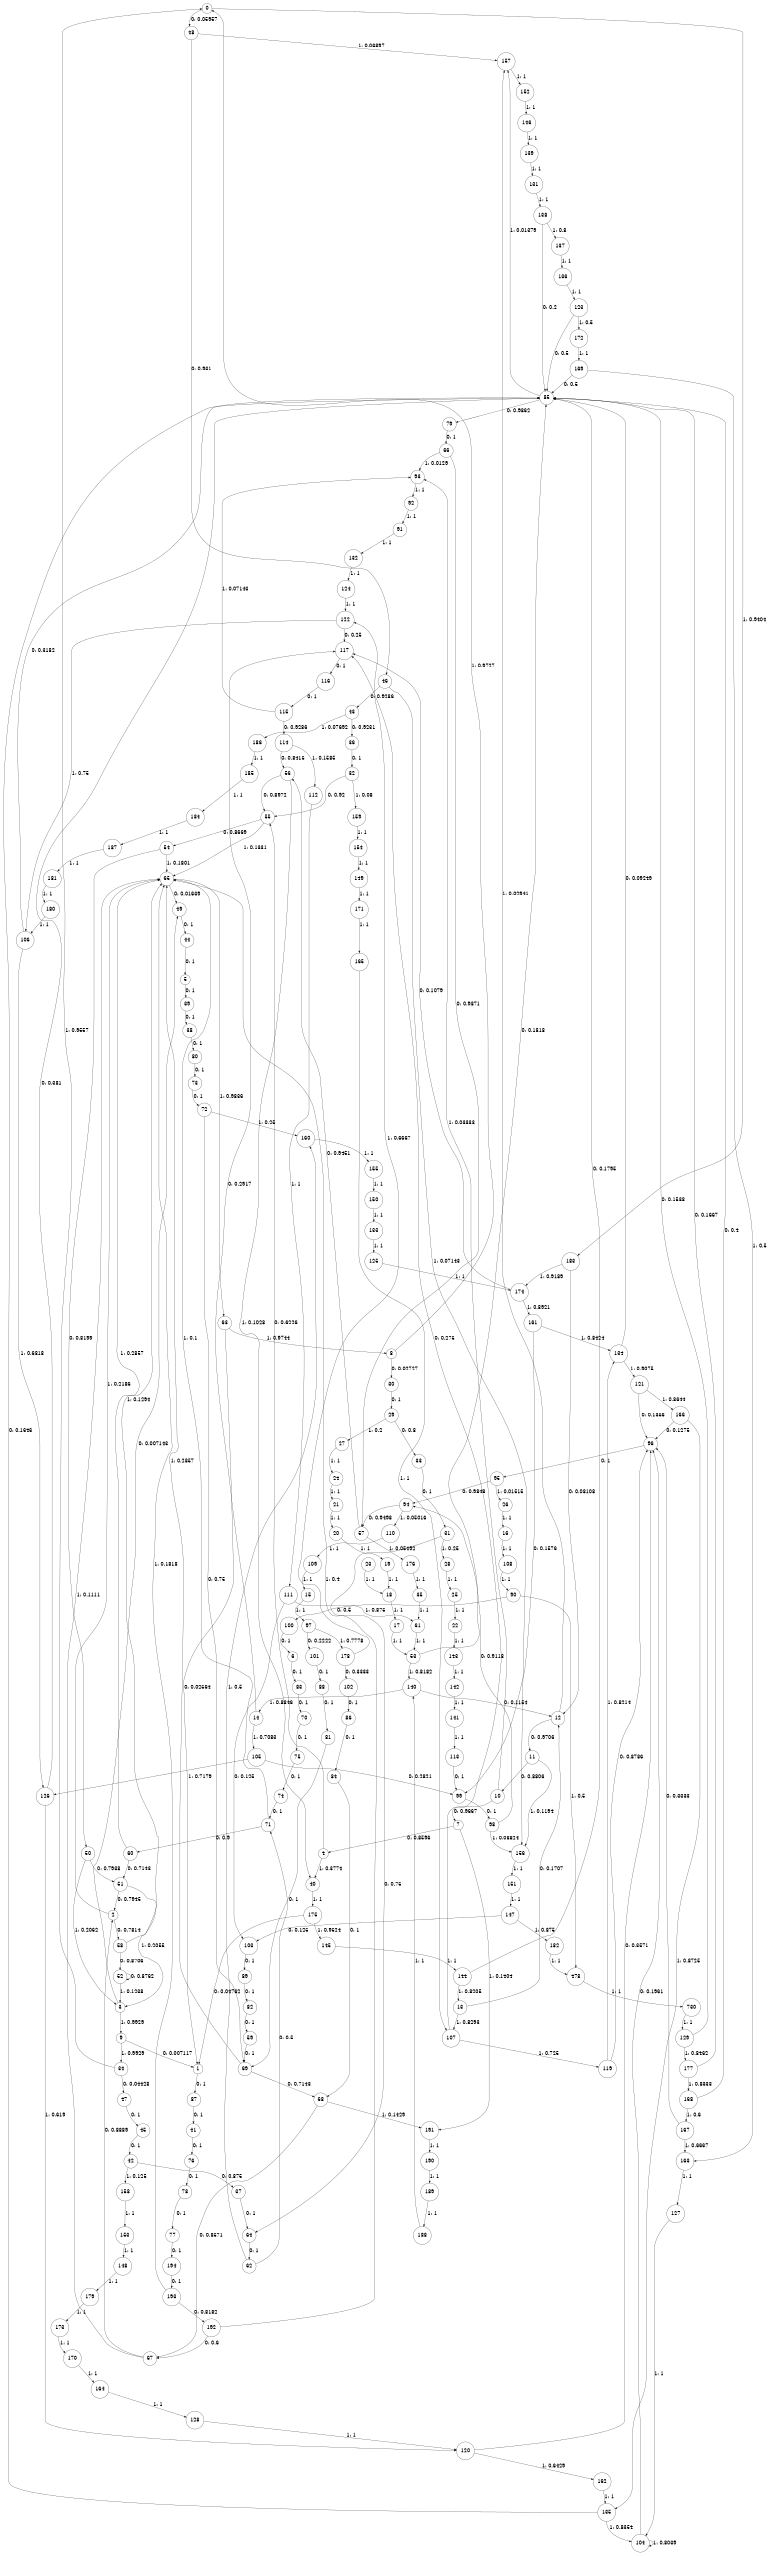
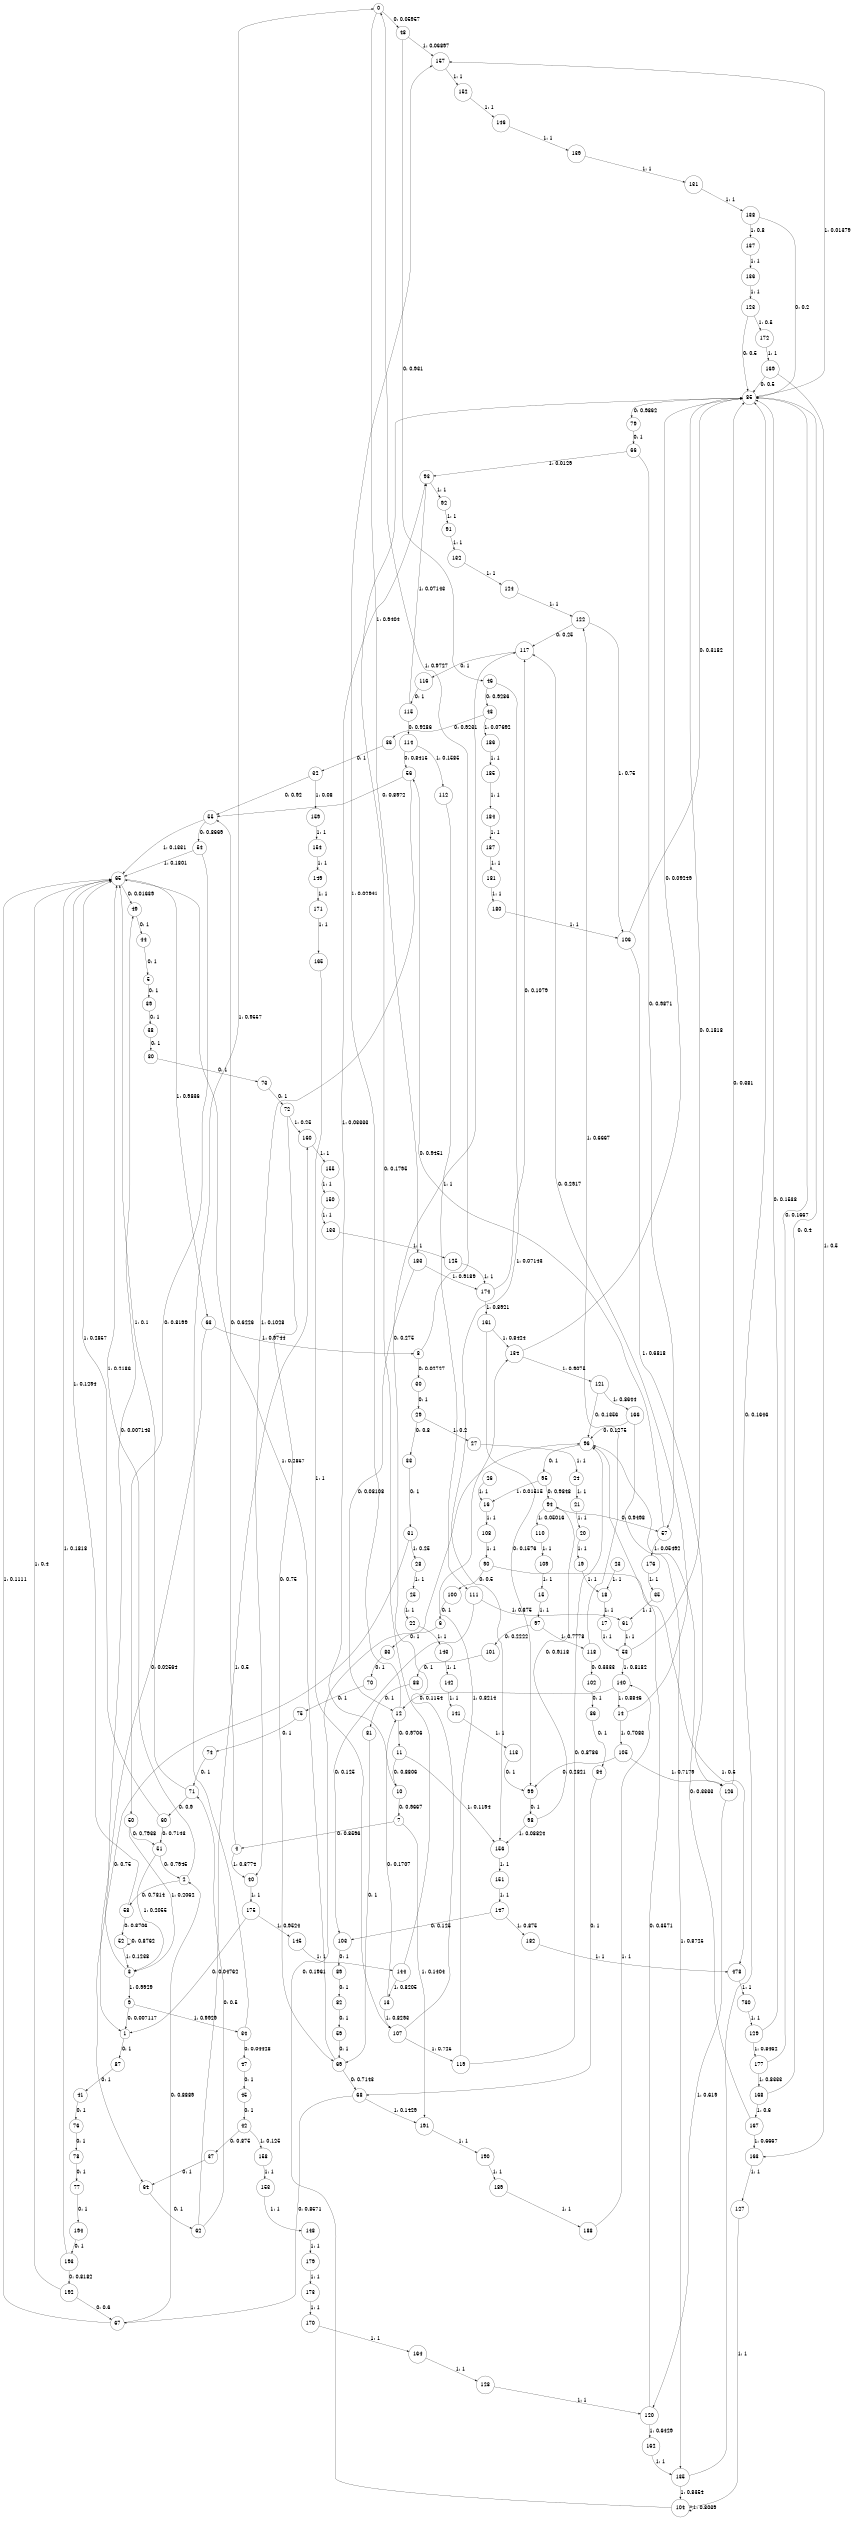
edge "95" -> "26": now "95" -> "16"
node "178": label "178" -> "118"
